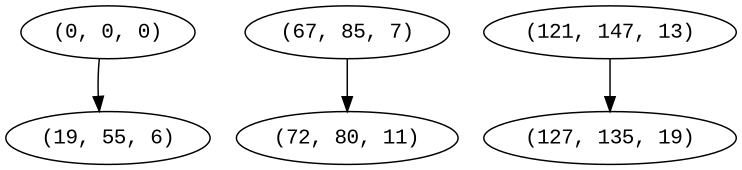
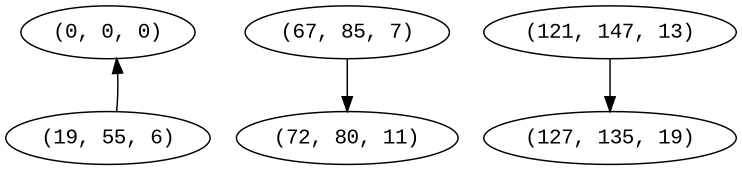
edge "(0, 0, 0)" -> "(19, 55, 6)": reversed
